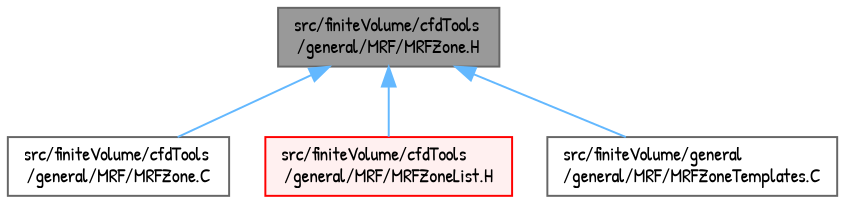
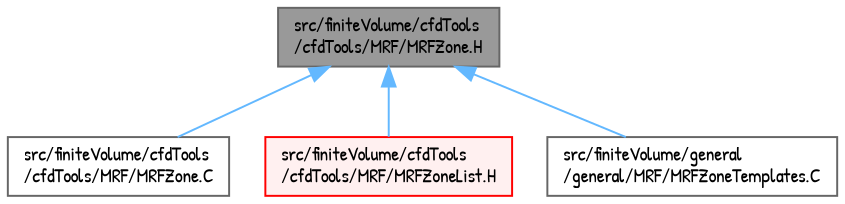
node "src/finiteVolume/cfdTools /general/MRF/MRFZone.H": label "src/finiteVolume/cfdTools /general/MRF/MRFZone.H" -> "src/finiteVolume/cfdTools /cfdTools/MRF/MRFZone.H"
node "src/finiteVolume/cfdTools /general/MRF/MRFZone.C": label "src/finiteVolume/cfdTools /general/MRF/MRFZone.C" -> "src/finiteVolume/cfdTools /cfdTools/MRF/MRFZone.C"
node "src/finiteVolume/cfdTools /general/MRF/MRFZoneList.H": label "src/finiteVolume/cfdTools /general/MRF/MRFZoneList.H" -> "src/finiteVolume/cfdTools /cfdTools/MRF/MRFZoneList.H"
